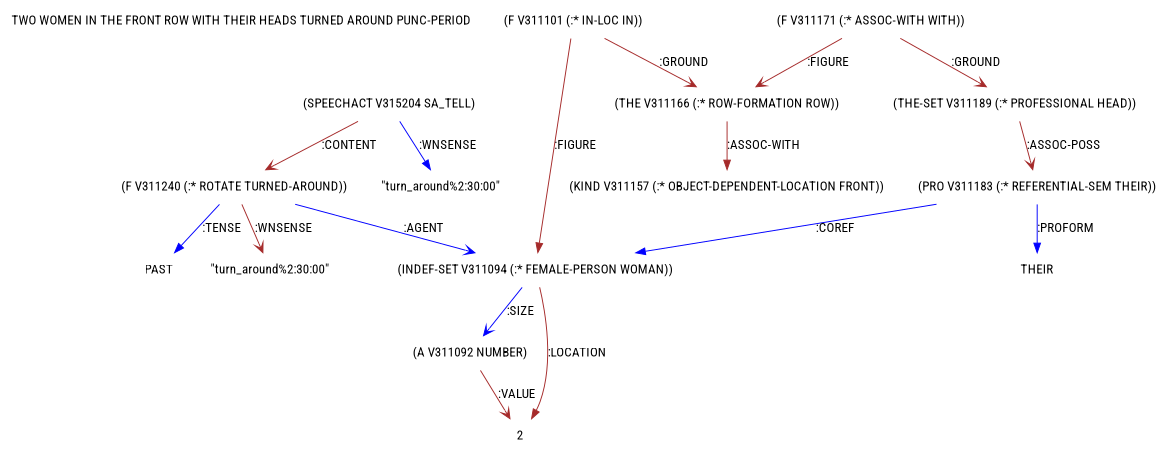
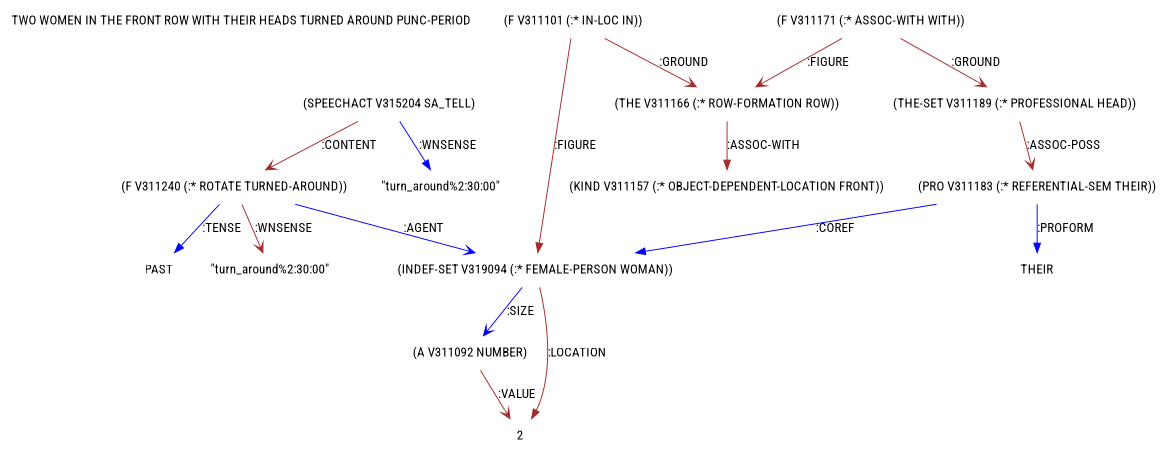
node "(INDEF-SET V311094 (:* FEMALE-PERSON WOMAN))": label "(INDEF-SET V311094 (:* FEMALE-PERSON WOMAN))" -> "(INDEF-SET V319094 (:* FEMALE-PERSON WOMAN))"
